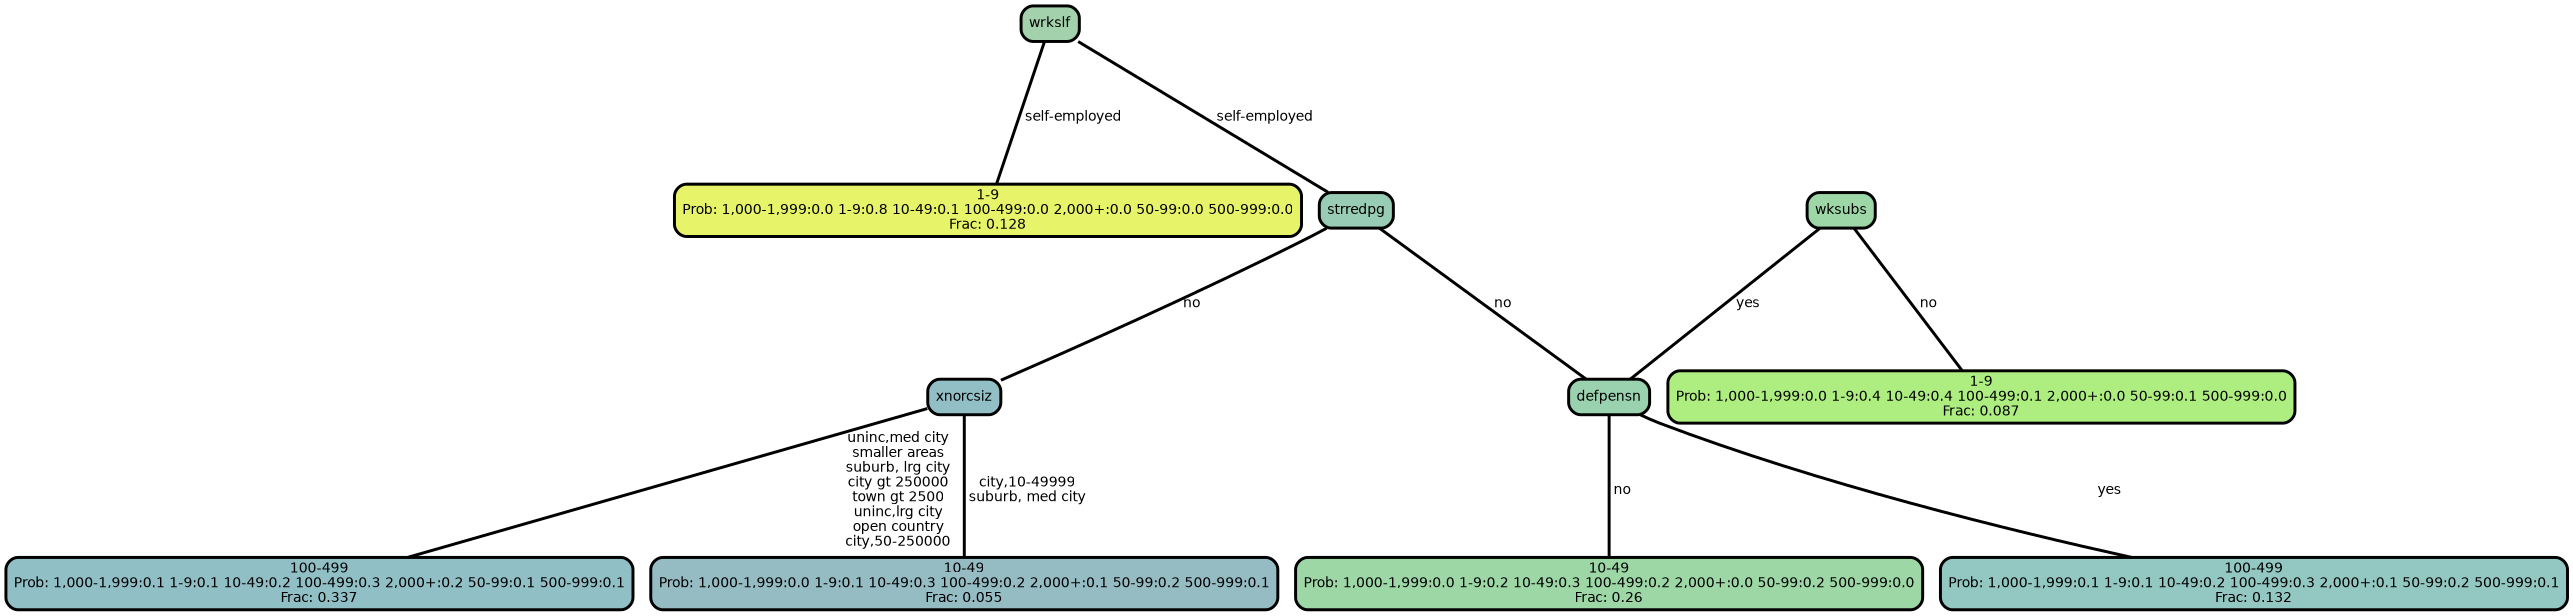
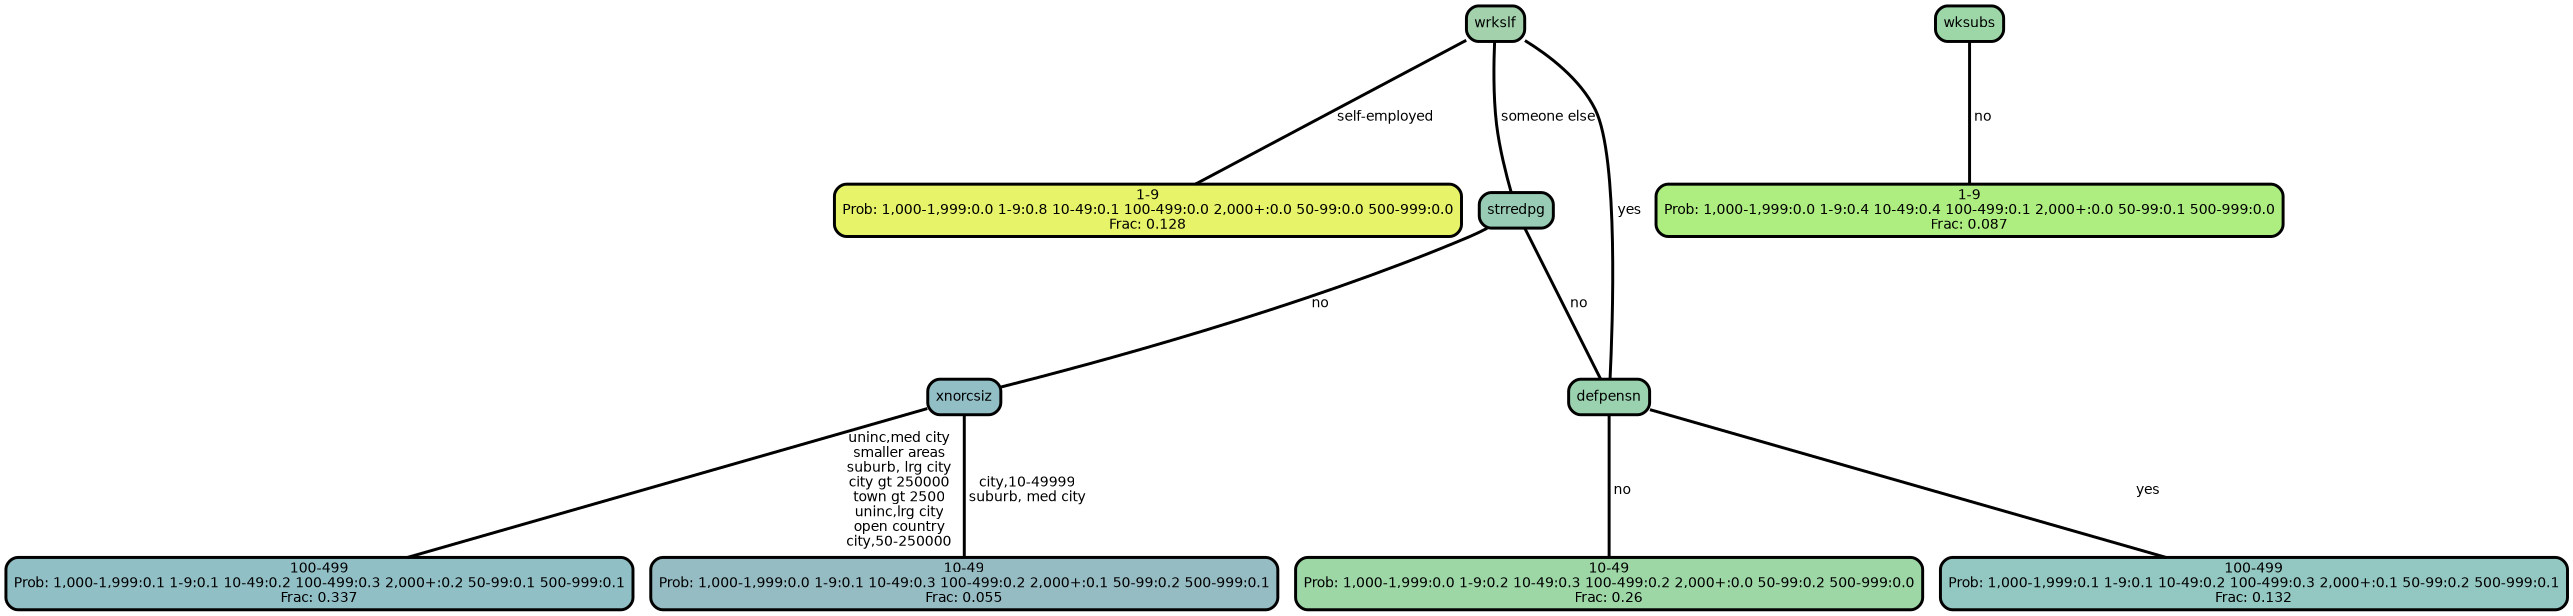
edge "wrkslf" -- "strredpg": label " self-employed" -> " someone else"
edge "wksubs" -- "defpensn": now "wrkslf" -- "defpensn"
